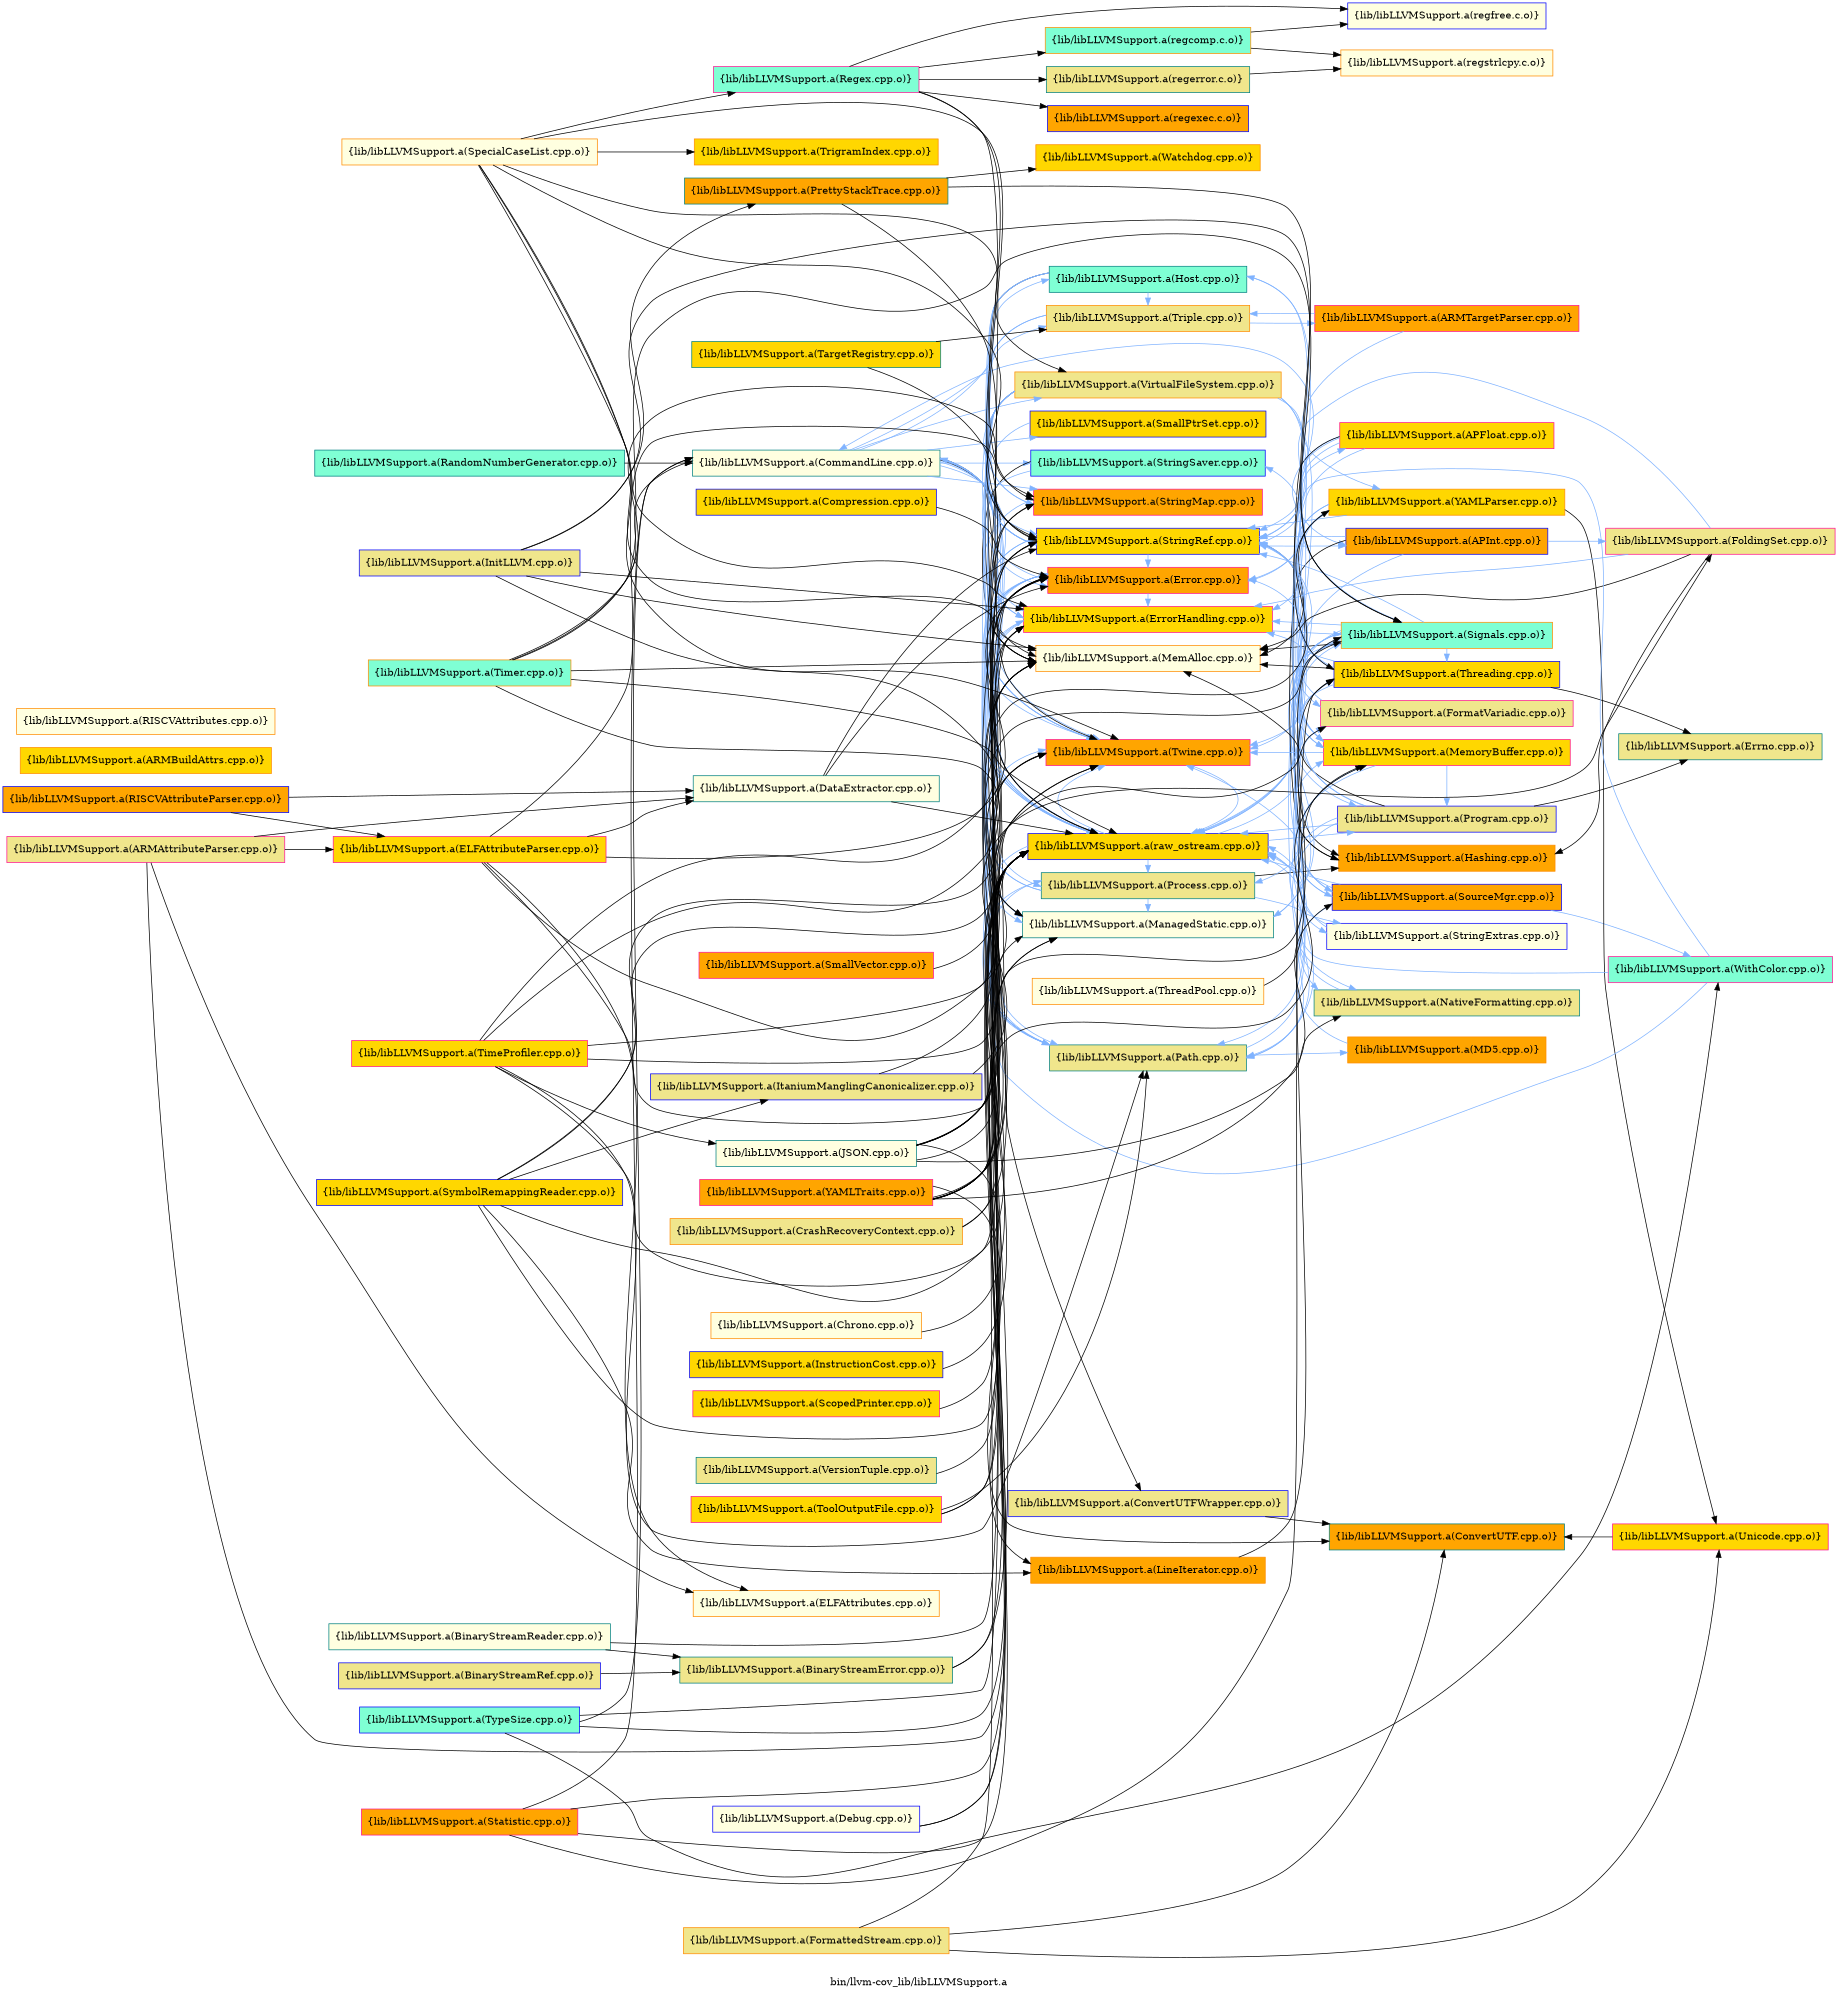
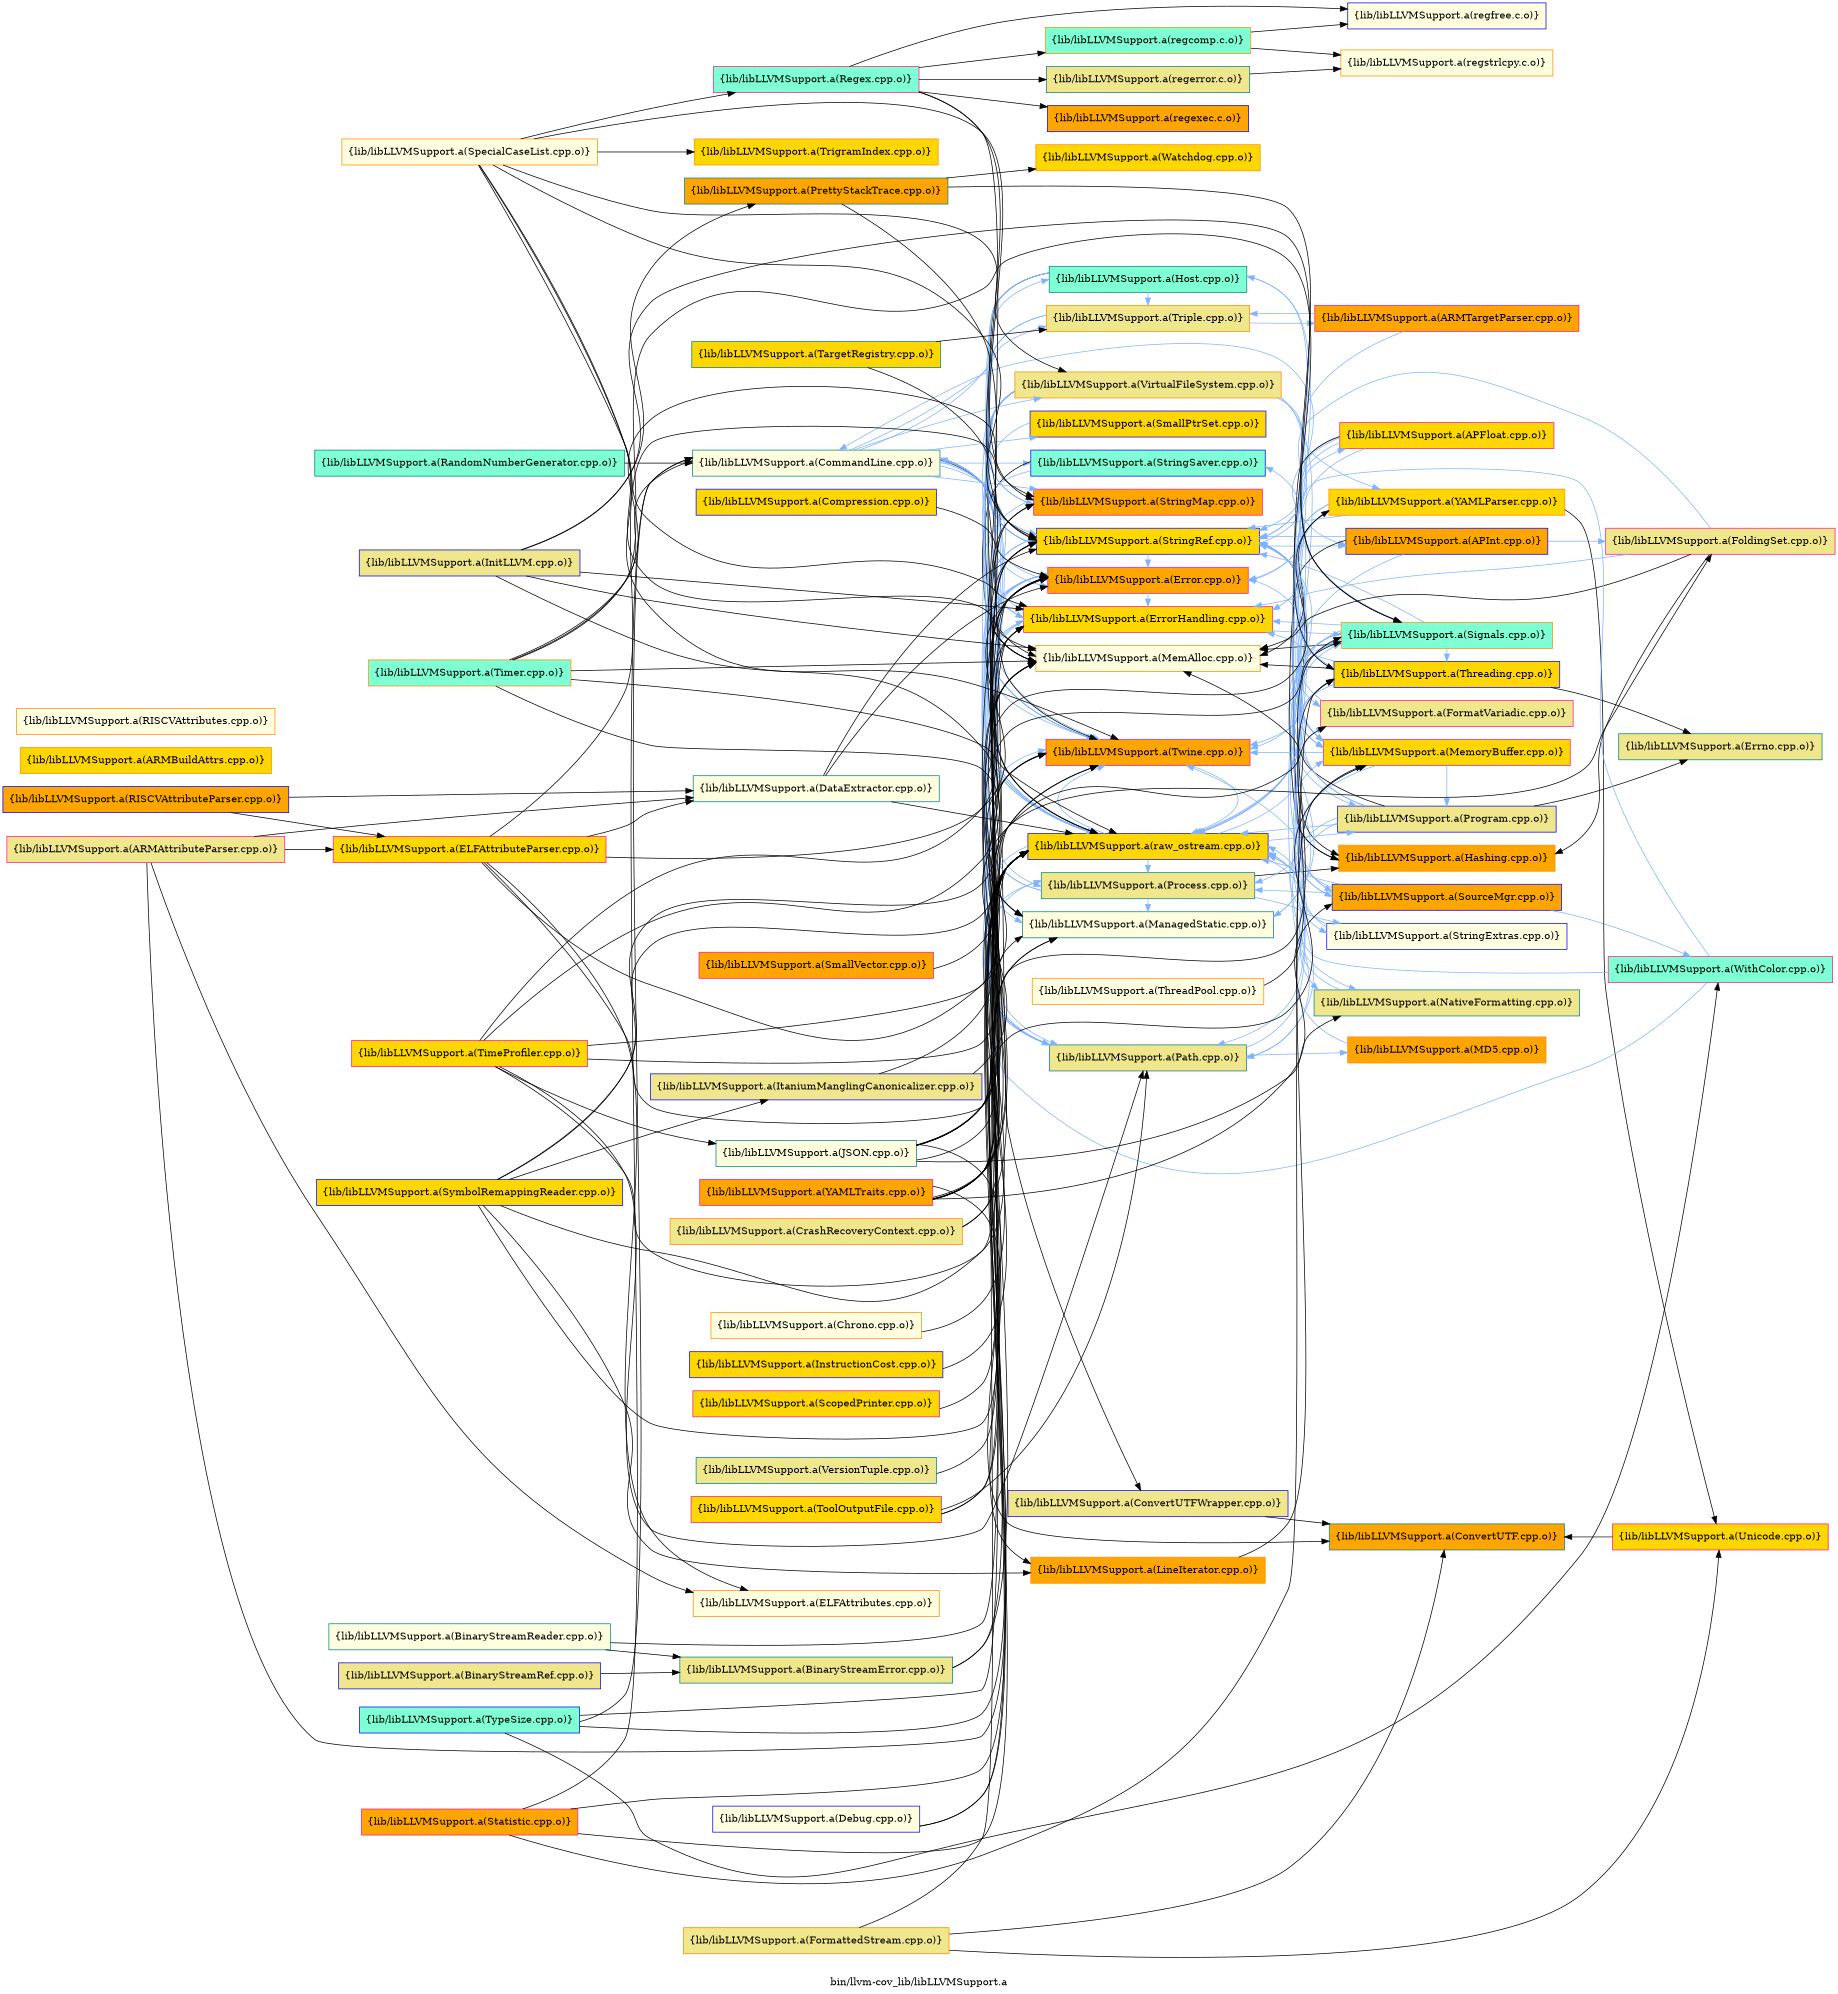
edge "{lib/libLLVMSupport.a(SourceMgr.cpp.o)}" -> "{lib/libLLVMSupport.a(Path.cpp.o)}": now "{lib/libLLVMSupport.a(SourceMgr.cpp.o)}" -> "{lib/libLLVMSupport.a(Process.cpp.o)}"
